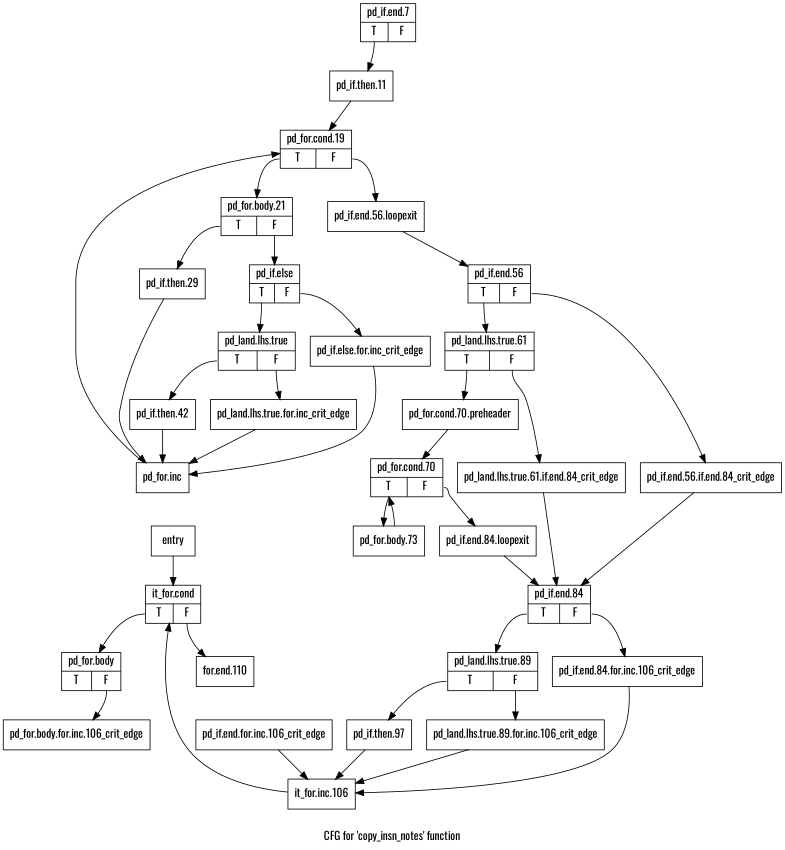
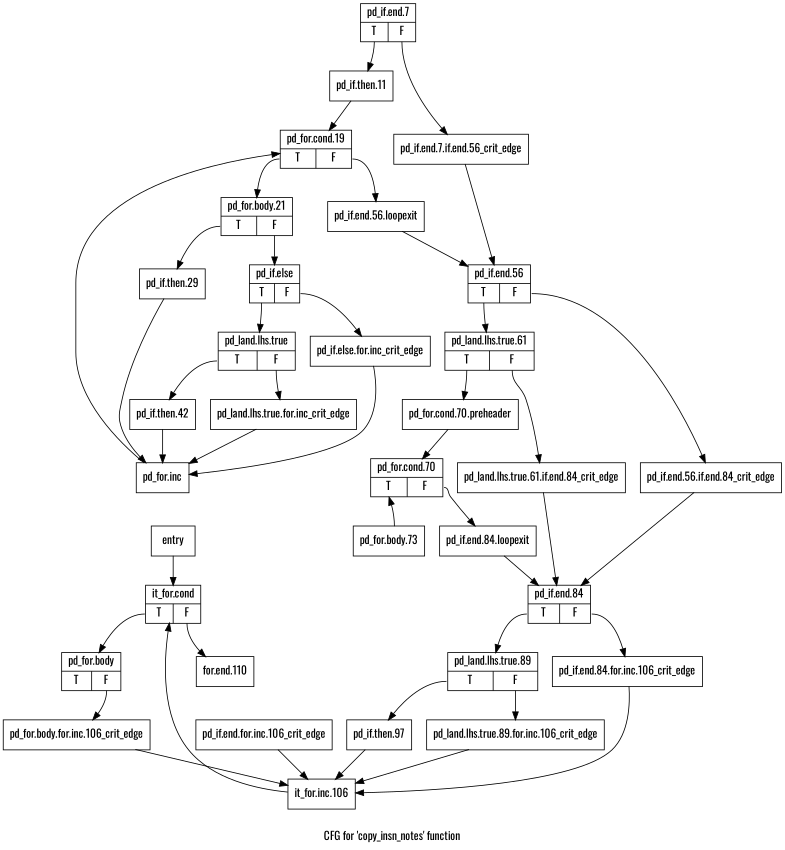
node "pd_if.end.7.if.end.56_crit_edge": added
edge "pd_for.cond.70" -> "pd_for.body.73": removed
edge "pd_for.body.for.inc.106_crit_edge" -> "it_for.inc.106": added
